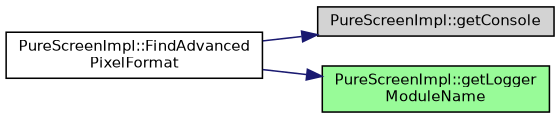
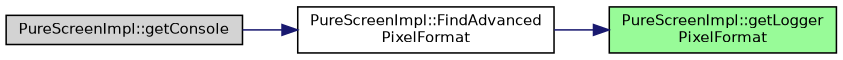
edge "PureScreenImpl::FindAdvanced PixelFormat" -> "PureScreenImpl::getConsole": reversed
node "PureScreenImpl::getLogger ModuleName": label "PureScreenImpl::getLogger ModuleName" -> "PureScreenImpl::getLogger PixelFormat"
